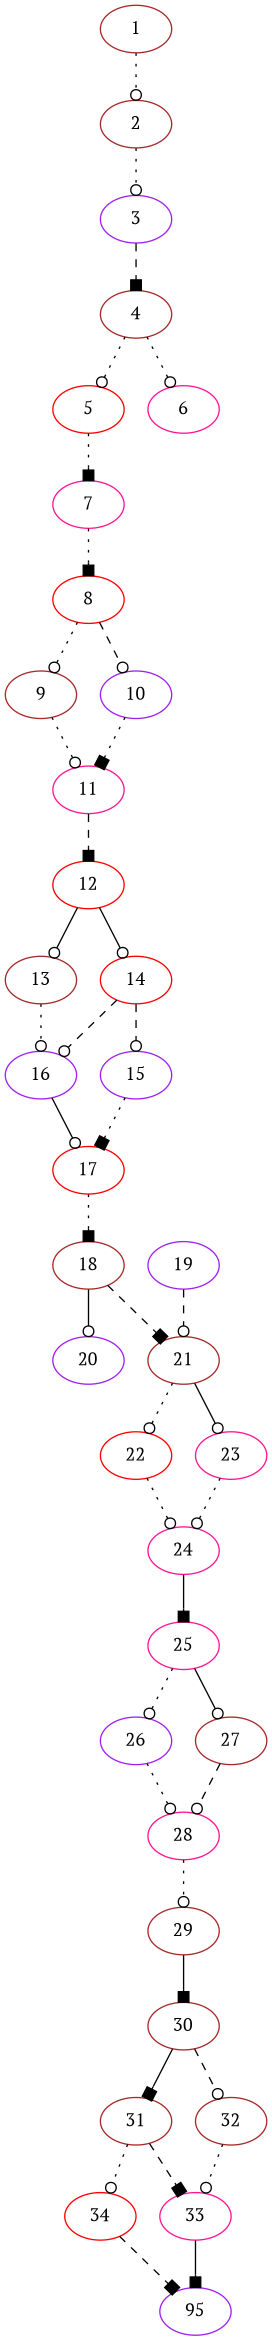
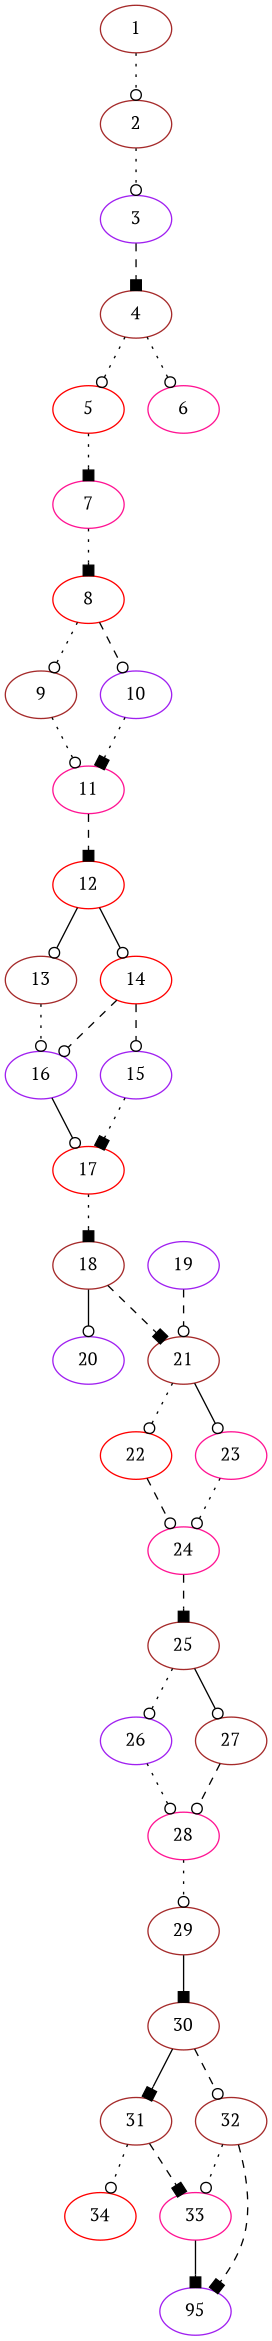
edge "22" -> "24": style dotted -> dashed
edge "24" -> "25": style solid -> dashed
node "25": color deeppink -> brown
edge "34" -> "95": now "32" -> "95"
